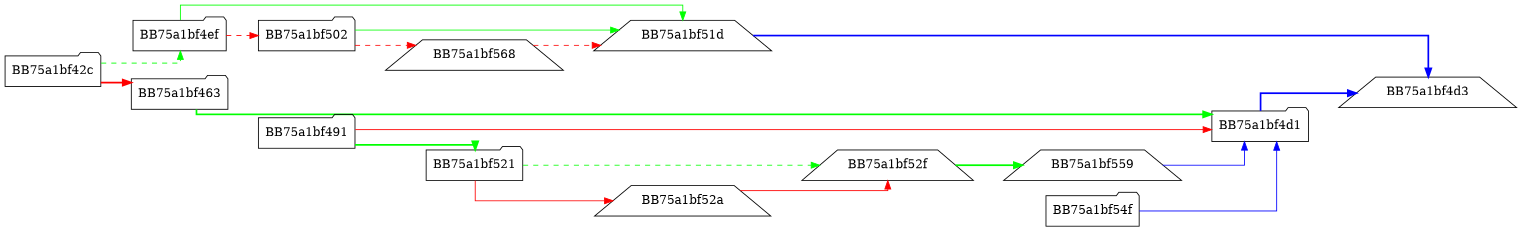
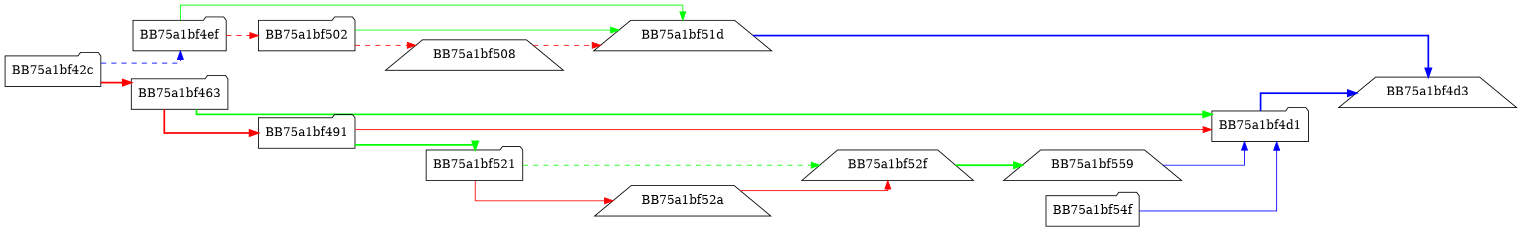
node "BB75a1bf568": label "BB75a1bf568" -> "BB75a1bf508"
edge "BB75a1bf42c" -> "BB75a1bf4ef": color green -> blue
edge "BB75a1bf463" -> "BB75a1bf491": added
